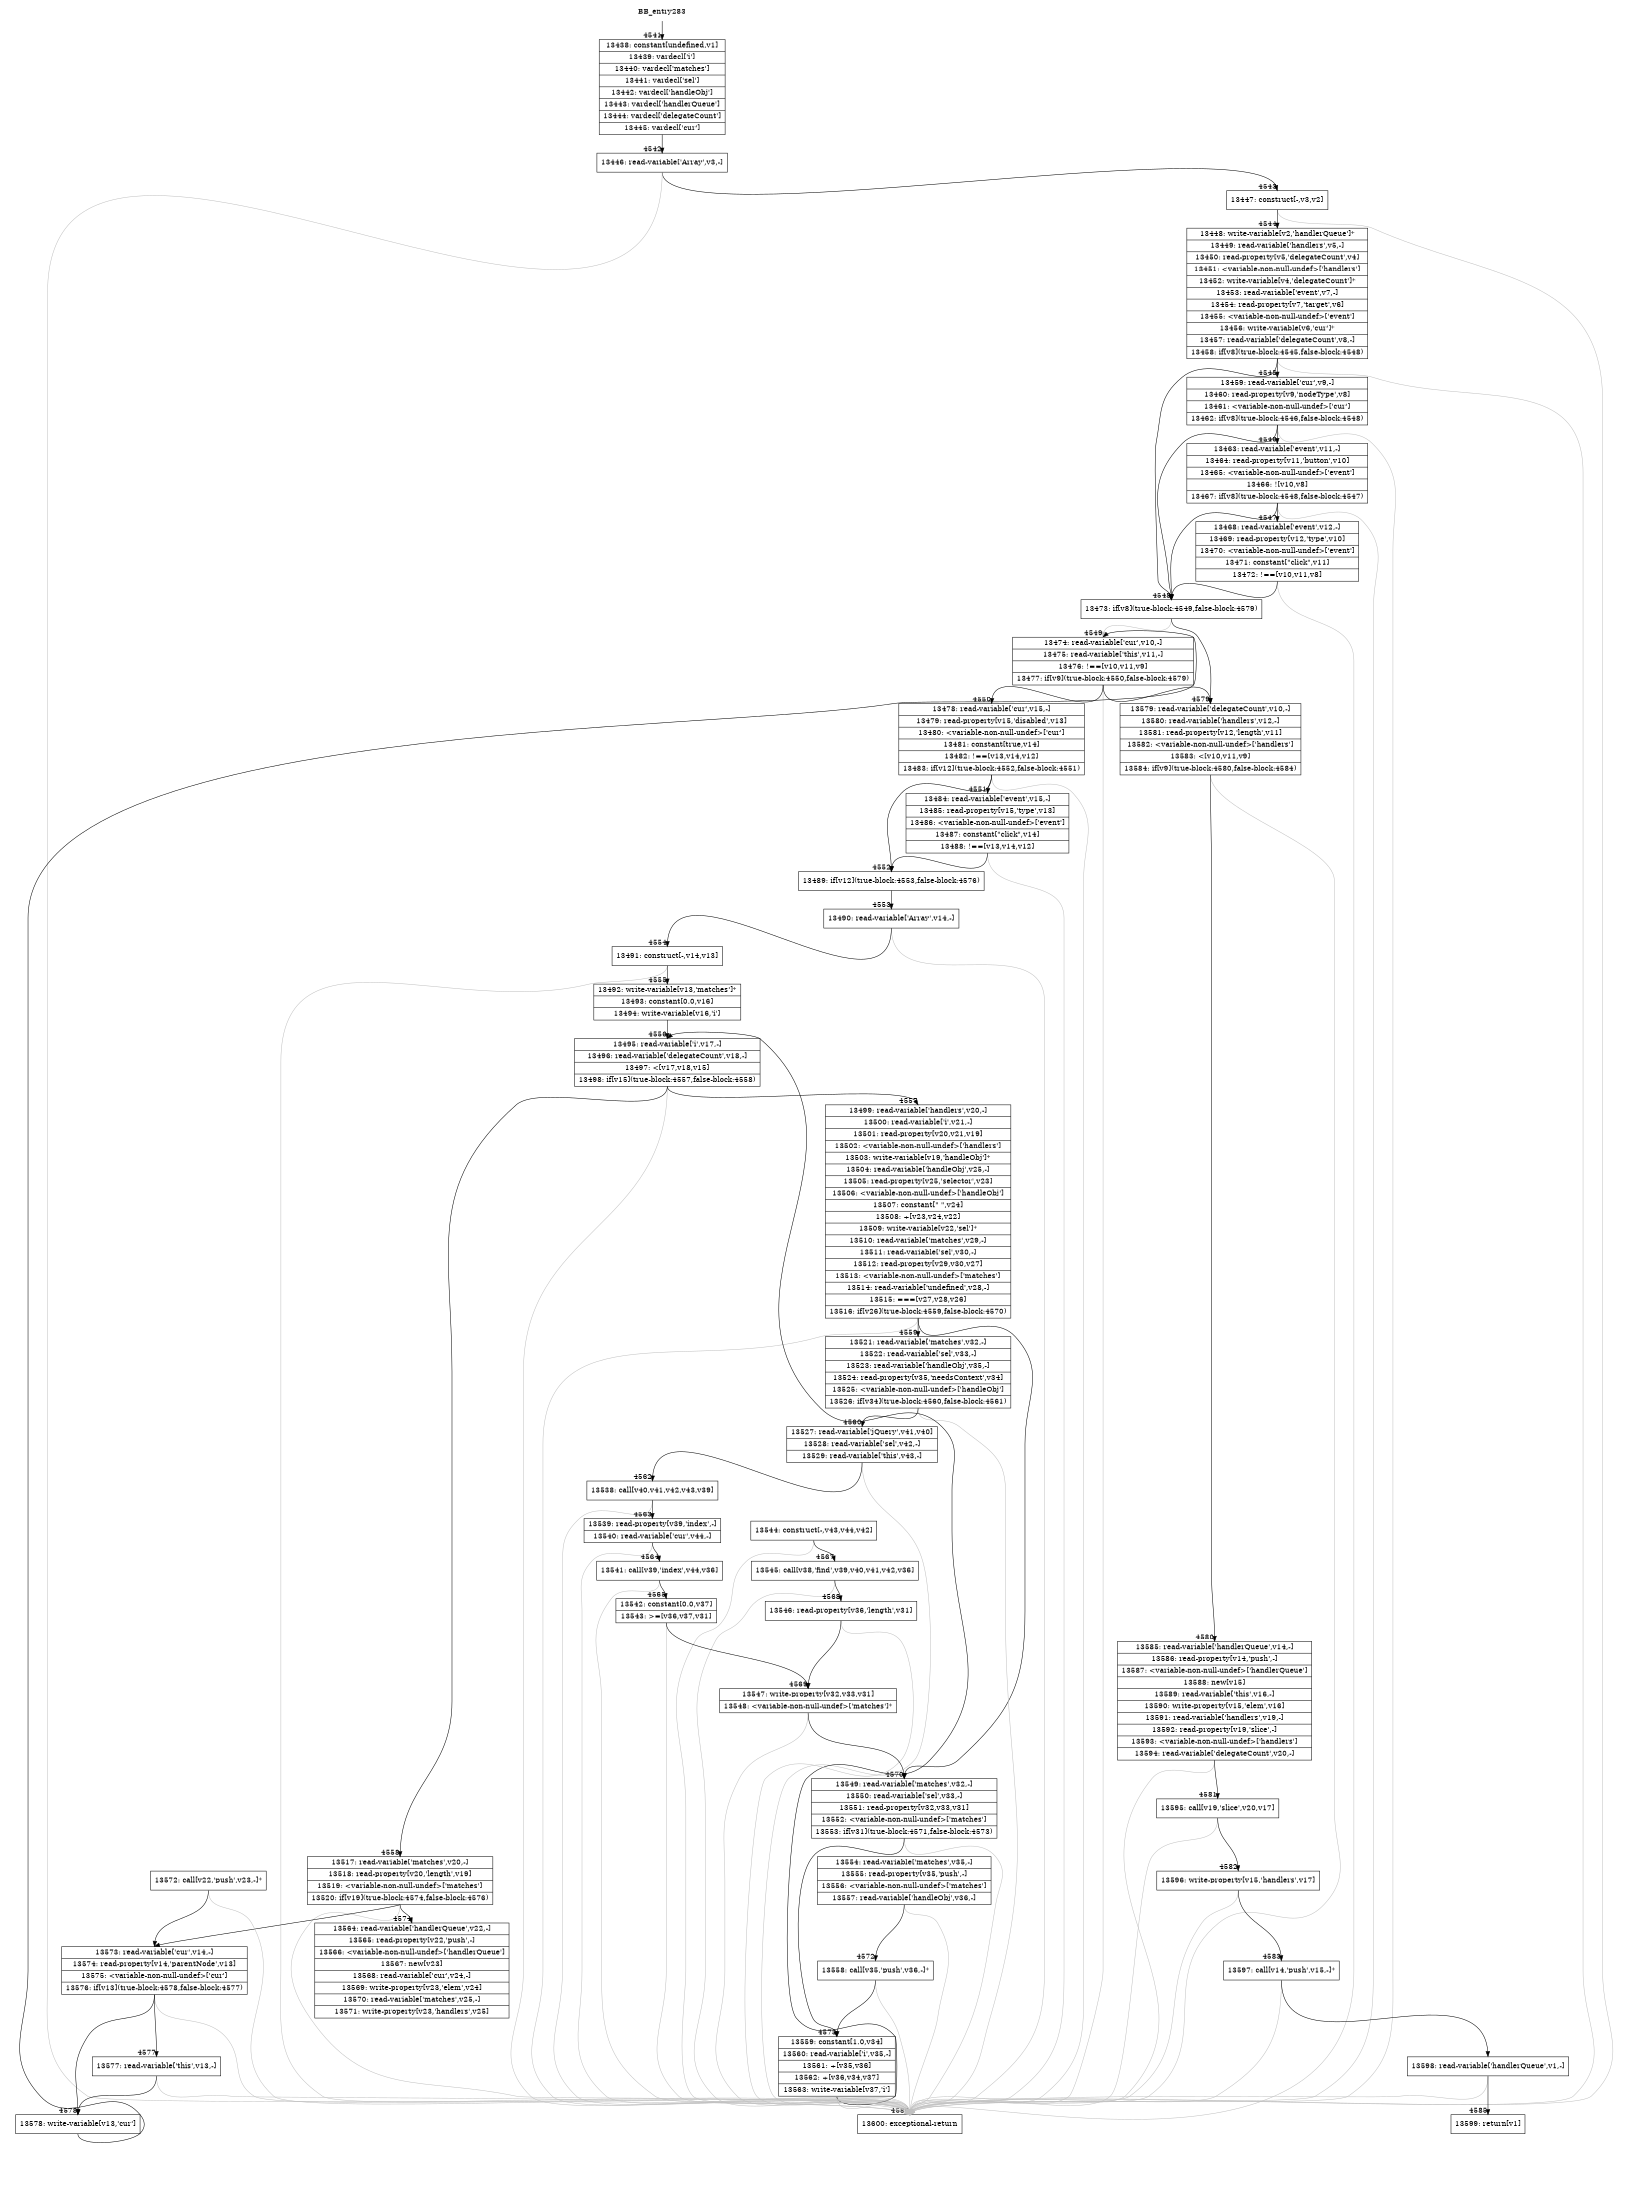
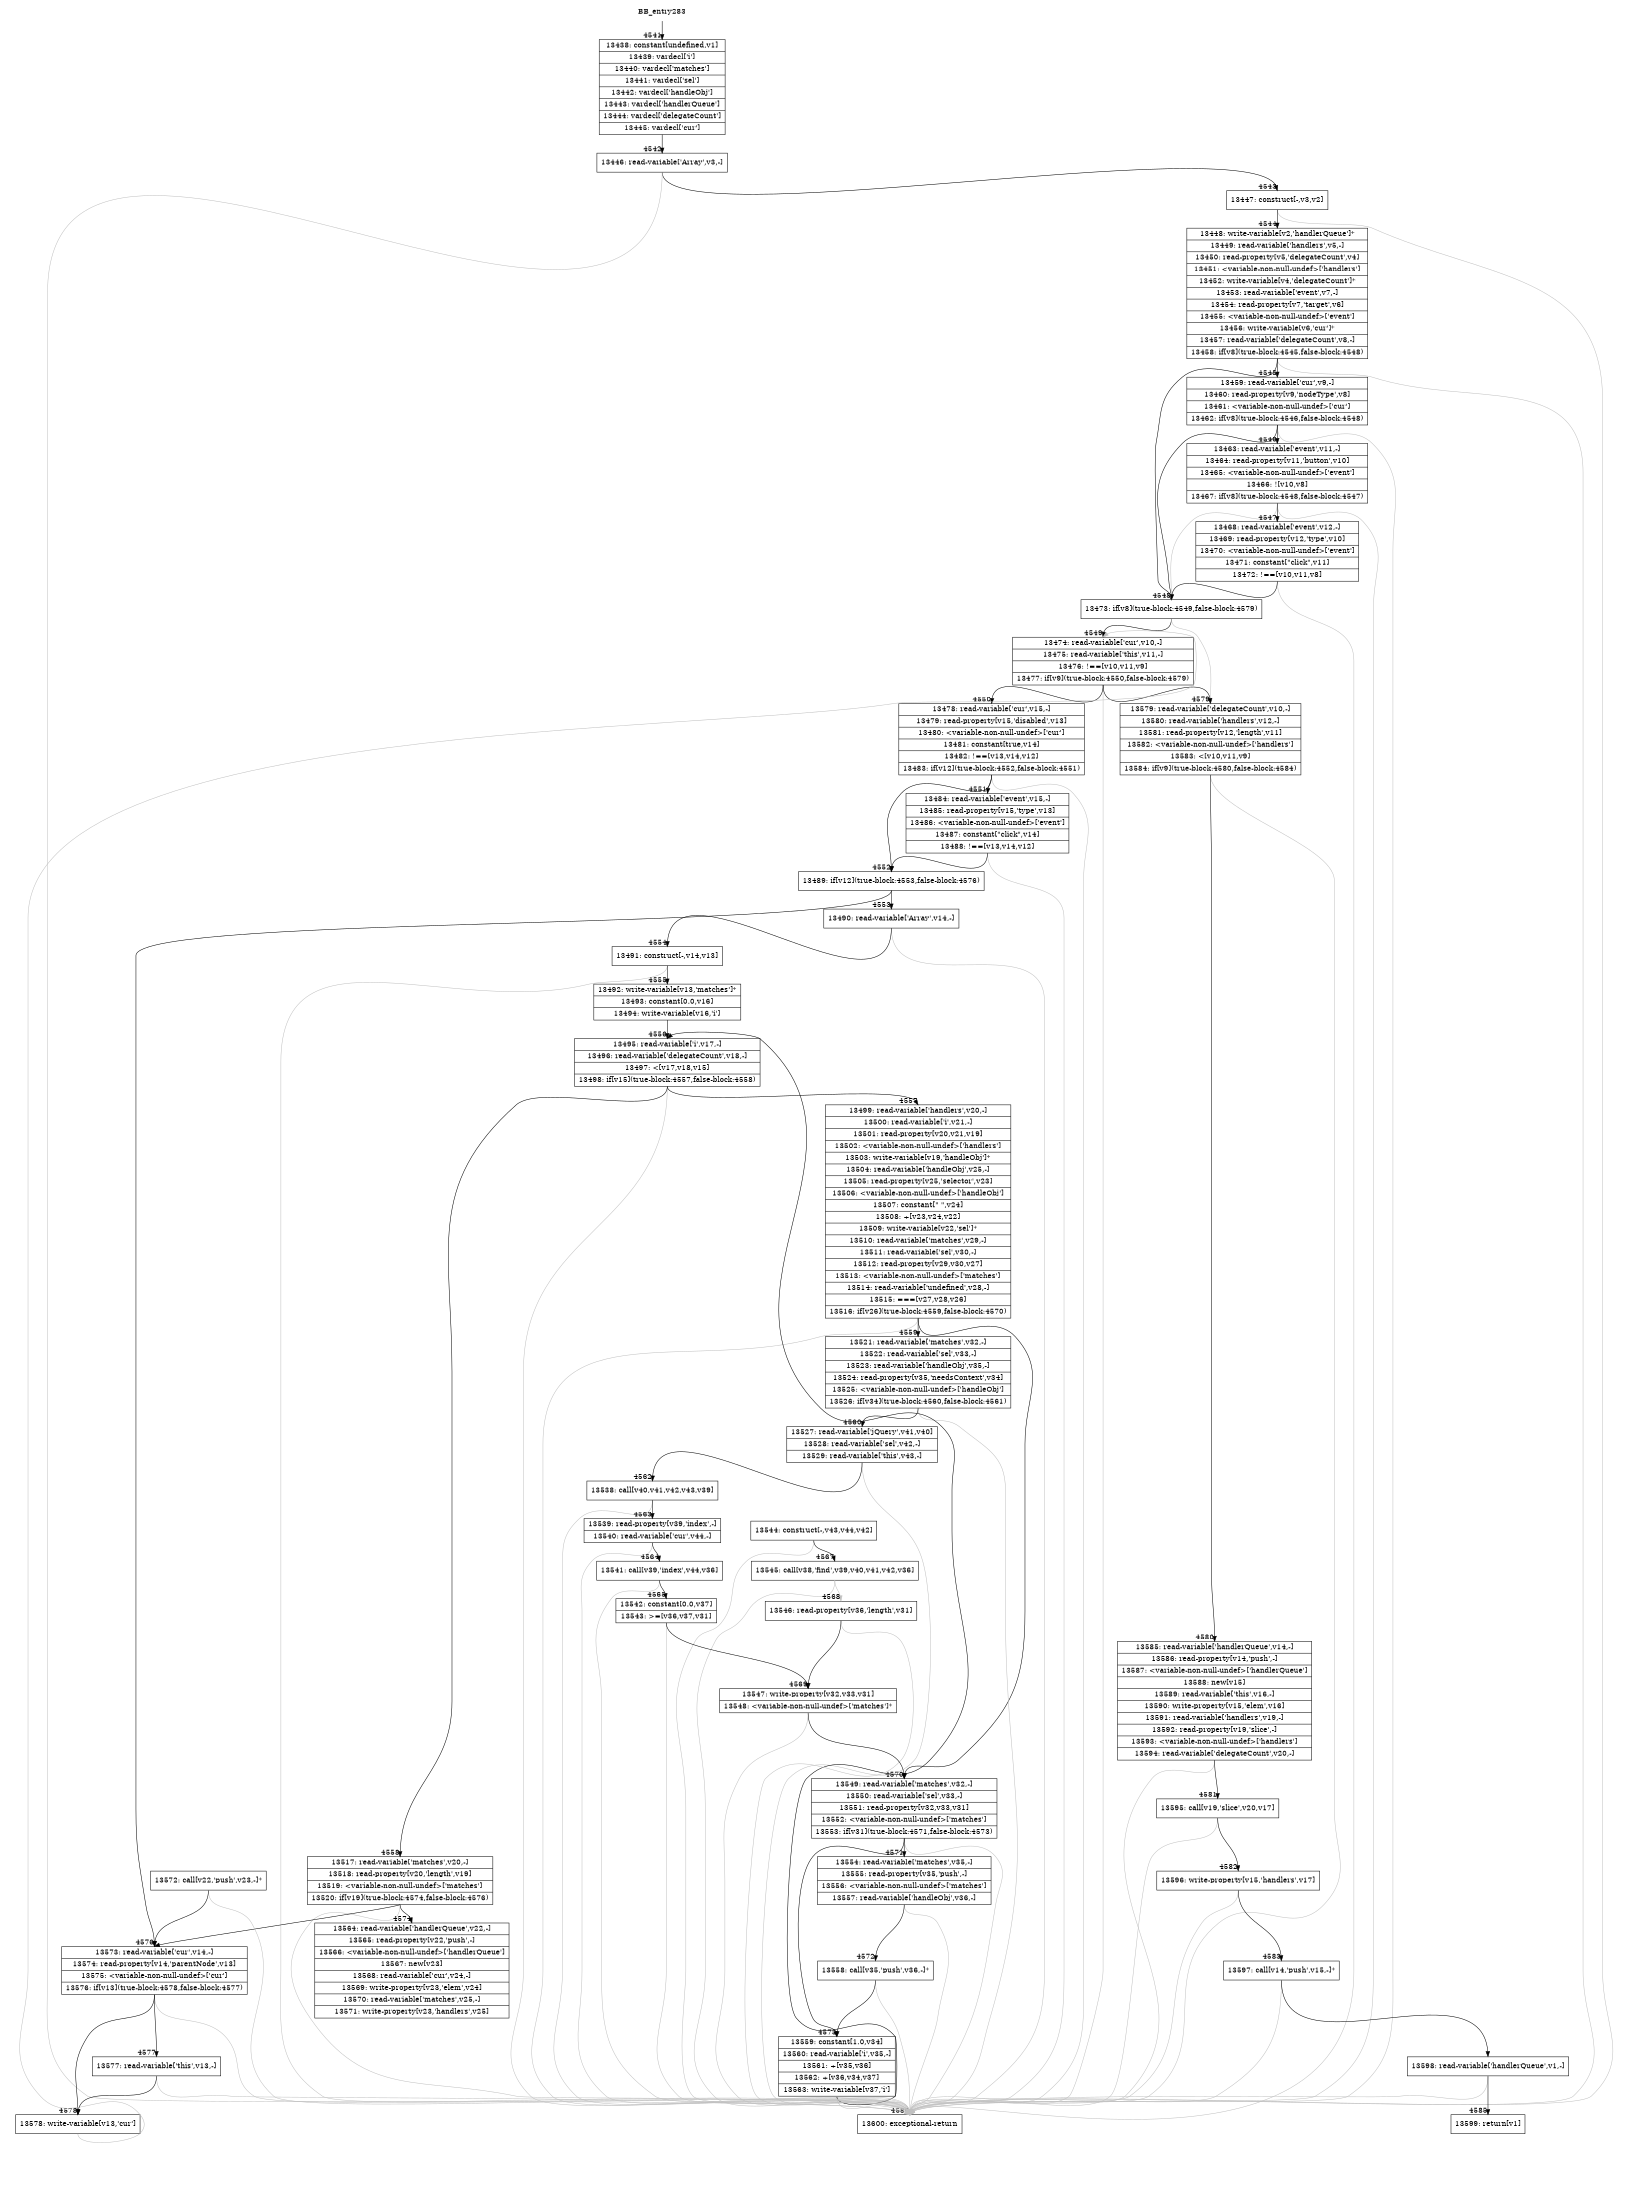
edge "13463: read-variable['event',v11,-]" -> "13473: if[v8](true-block:4549,false-block:4579)": color black -> gray
edge "13473: if[v8](true-block:4549,false-block:4579)" -> "13474: read-variable['cur',v10,-]": color gray -> black
edge "13473: if[v8](true-block:4549,false-block:4579)" -> "13579: read-variable['delegateCount',v10,-]": color black -> gray
edge "13578: write-variable[v13,'cur']" -> "13474: read-variable['cur',v10,-]": color black -> gray
edge "13489: if[v12](true-block:4553,false-block:4576)" -> "13573: read-variable['cur',v14,-]": added
edge "13545: call[v38,'find',v39,v40,v41,v42,v36]" -> "13546: read-property[v36,'length',v31]": color black -> gray
edge "13549: read-variable['matches',v32,-]" -> "13554: read-variable['matches',v35,-]": added
